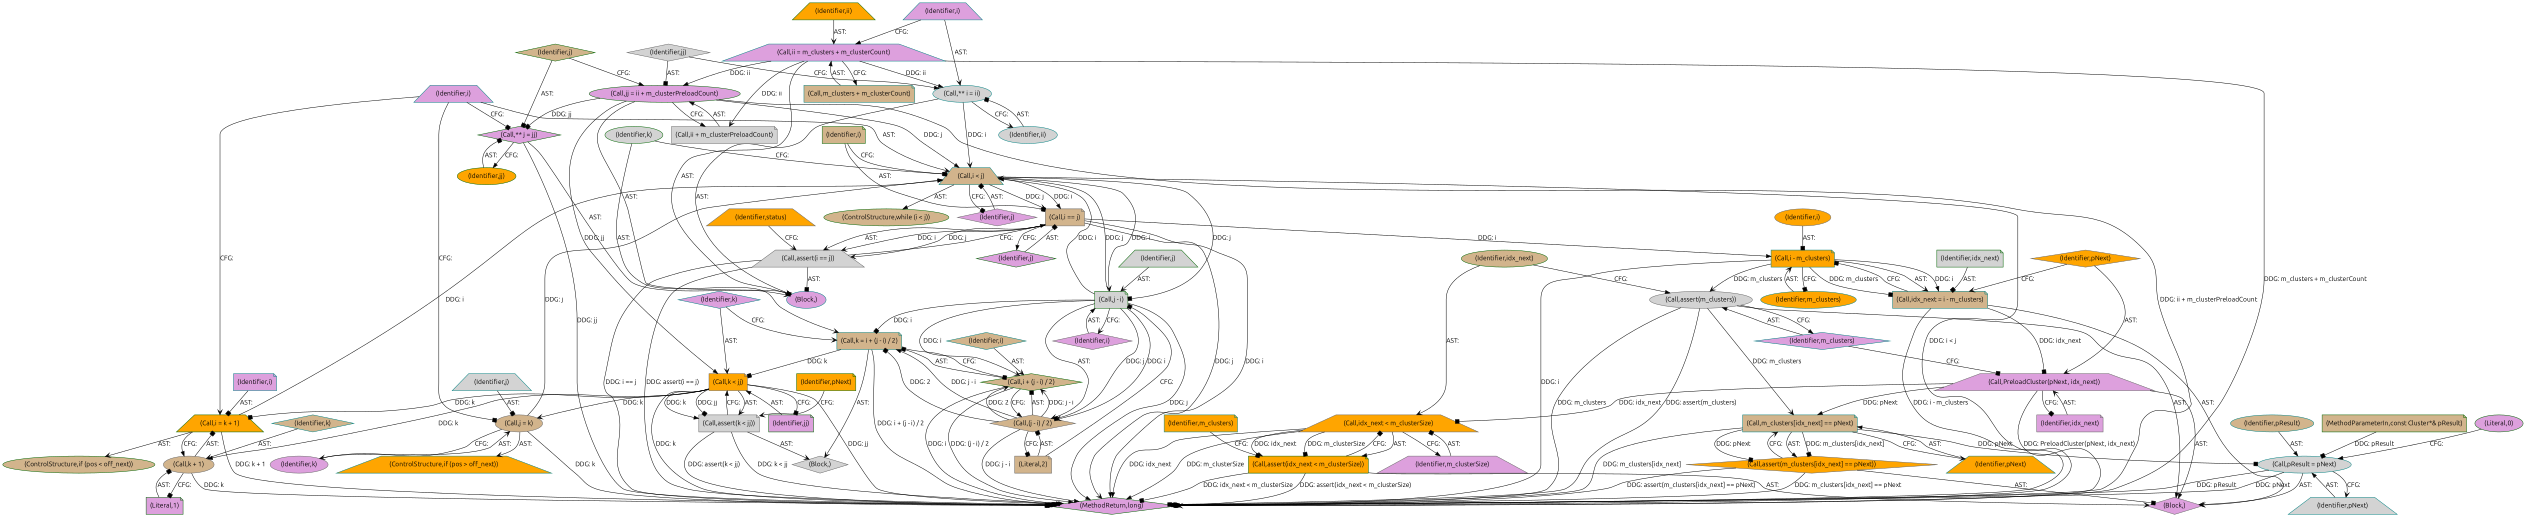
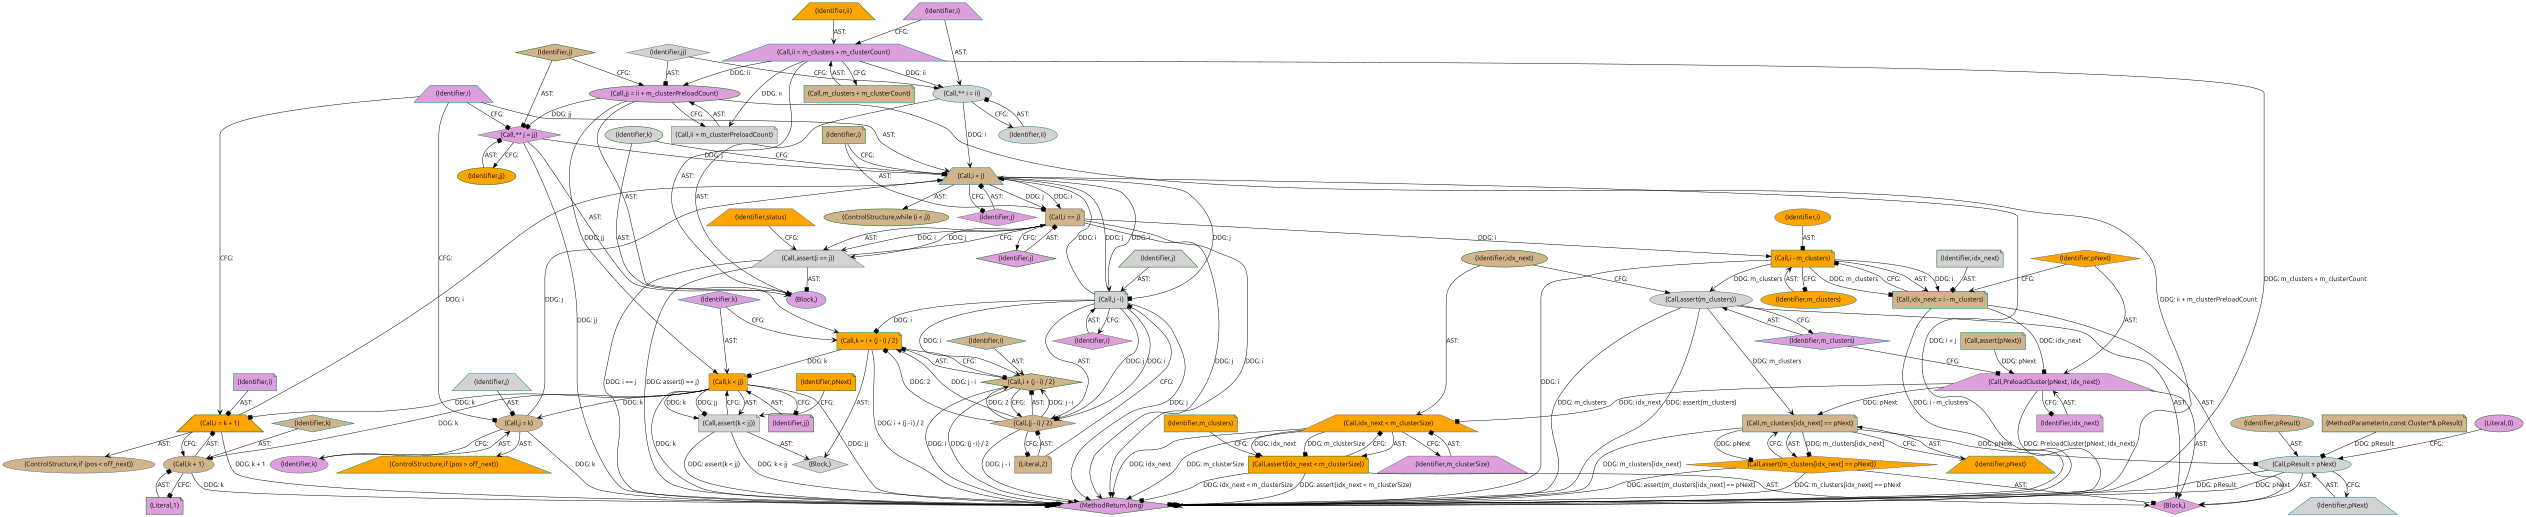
edge "(Call,jj = ii + m_clusterPreloadCount)" -> "(Call,i < j)": now "(Call,** j = jj)" -> "(Call,i < j)"
node "(Call,** j = jj)": color darkgreen -> gray40
node "(Call,k = i + (j - i) / 2)": fillcolor tan -> orange
node "(Call,assert(pNext))": added
node "(ControlStructure,if (pos < off_next))": color darkgreen -> gray40
